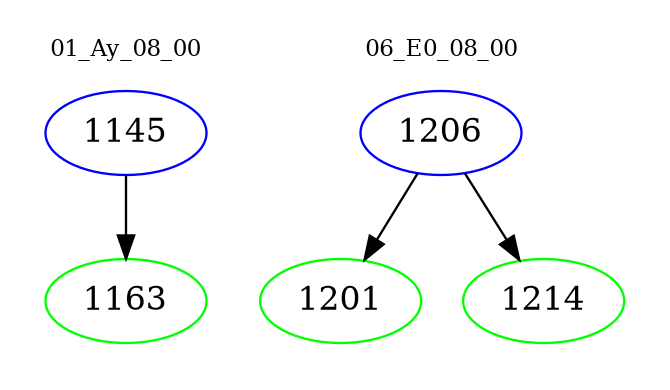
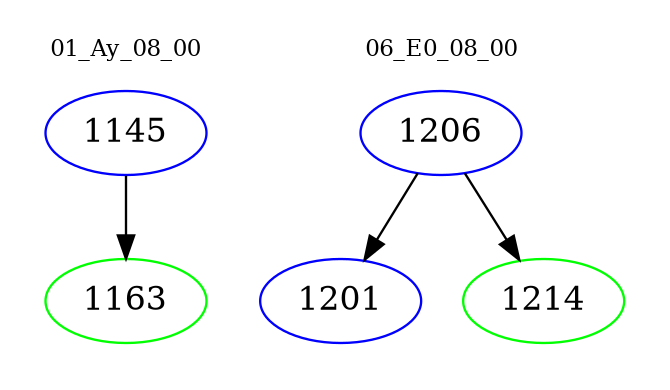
node "1201": color green -> blue
